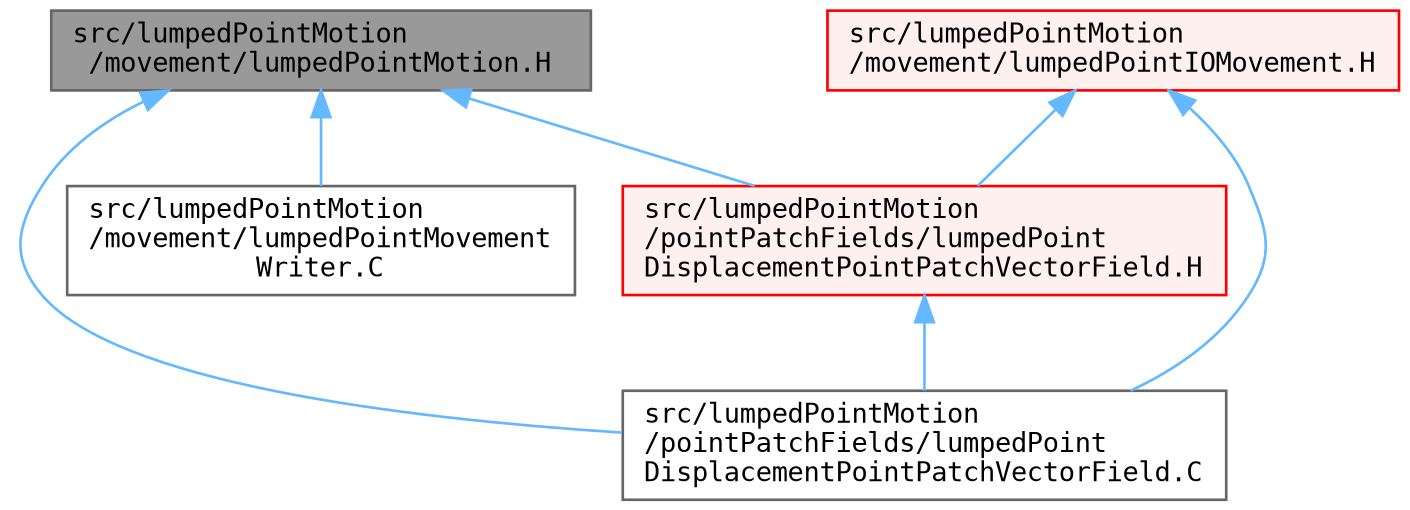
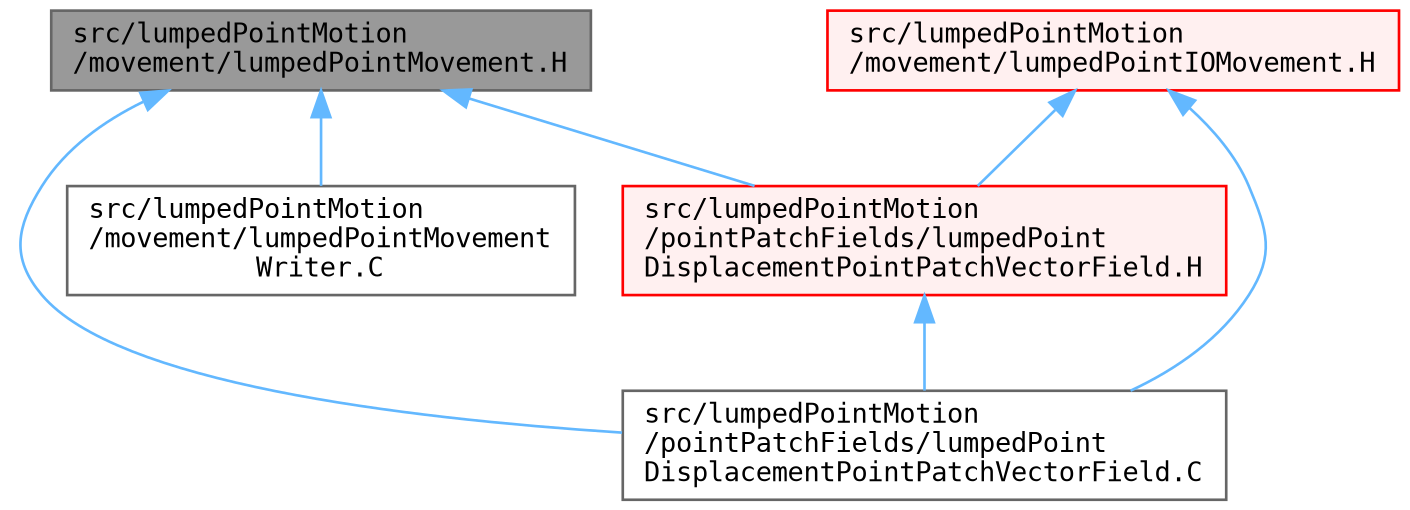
node "src/lumpedPointMotion /movement/lumpedPointMotion.H": label "src/lumpedPointMotion /movement/lumpedPointMotion.H" -> "src/lumpedPointMotion /movement/lumpedPointMovement.H"
